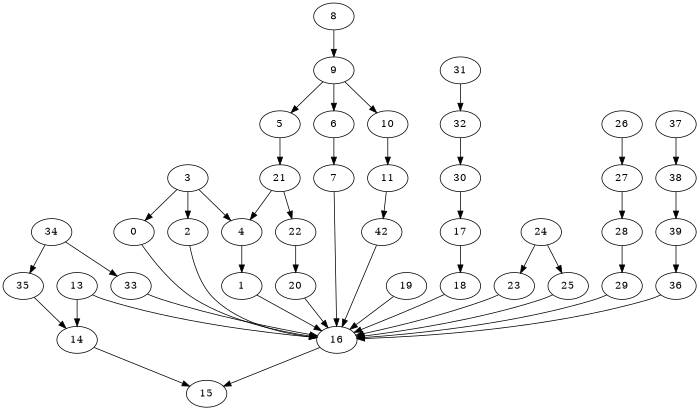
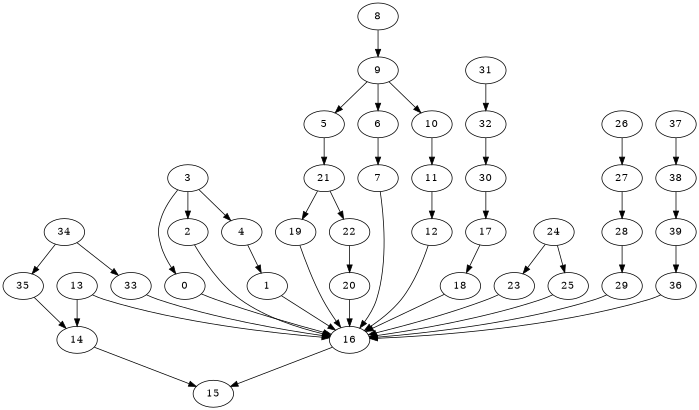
edge "21" -> "4": now "21" -> "19"
node "42": label "42" -> "12"
